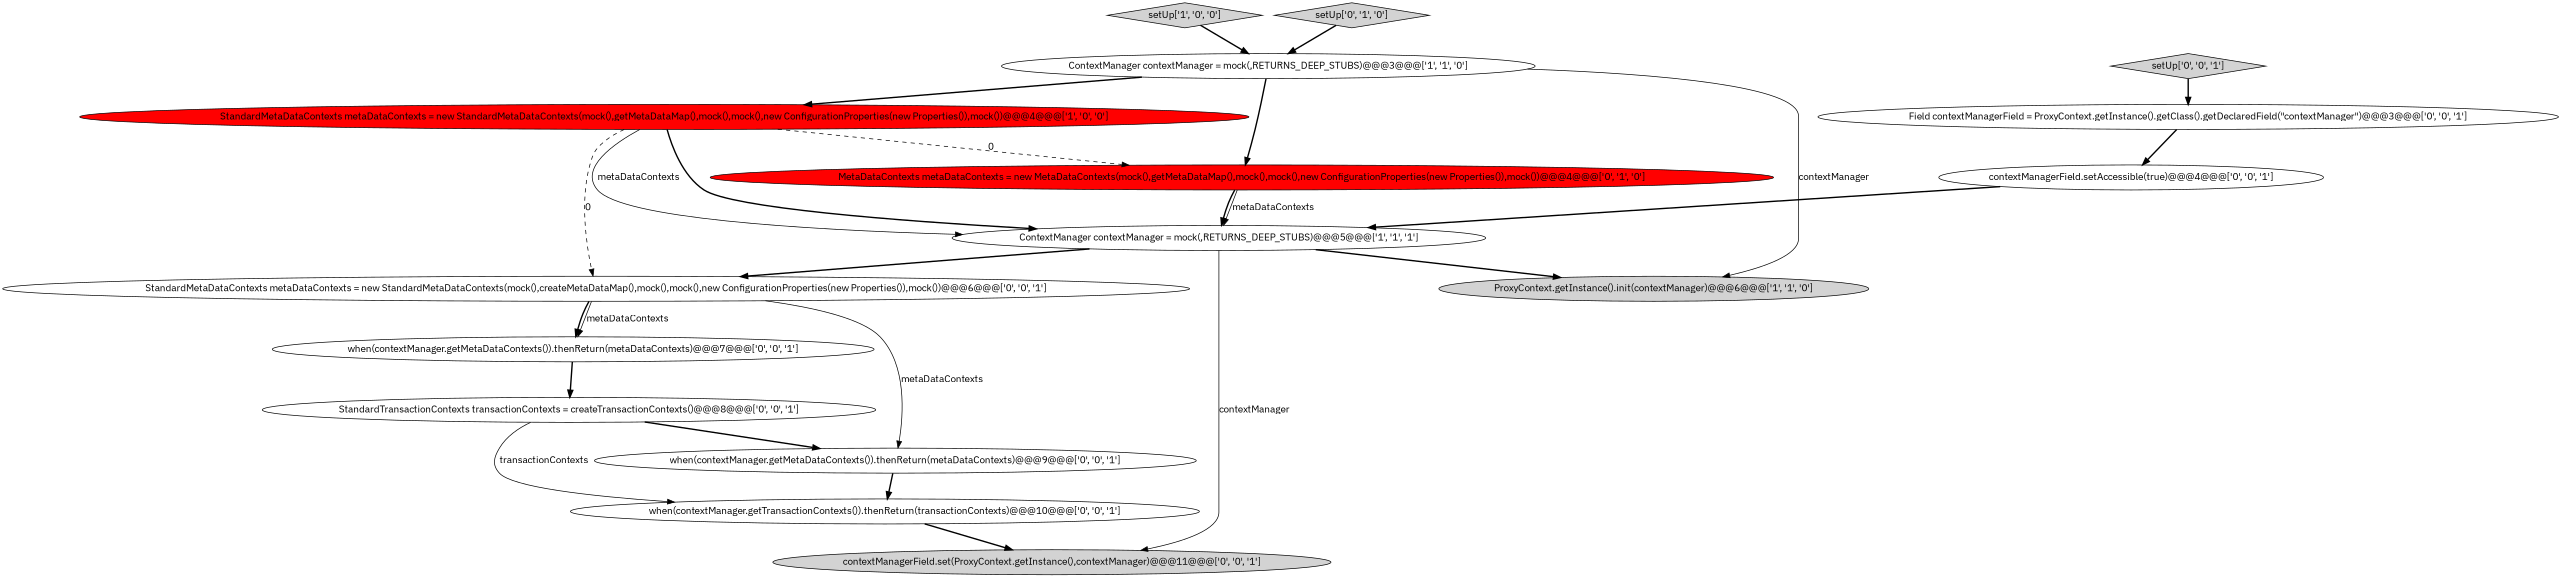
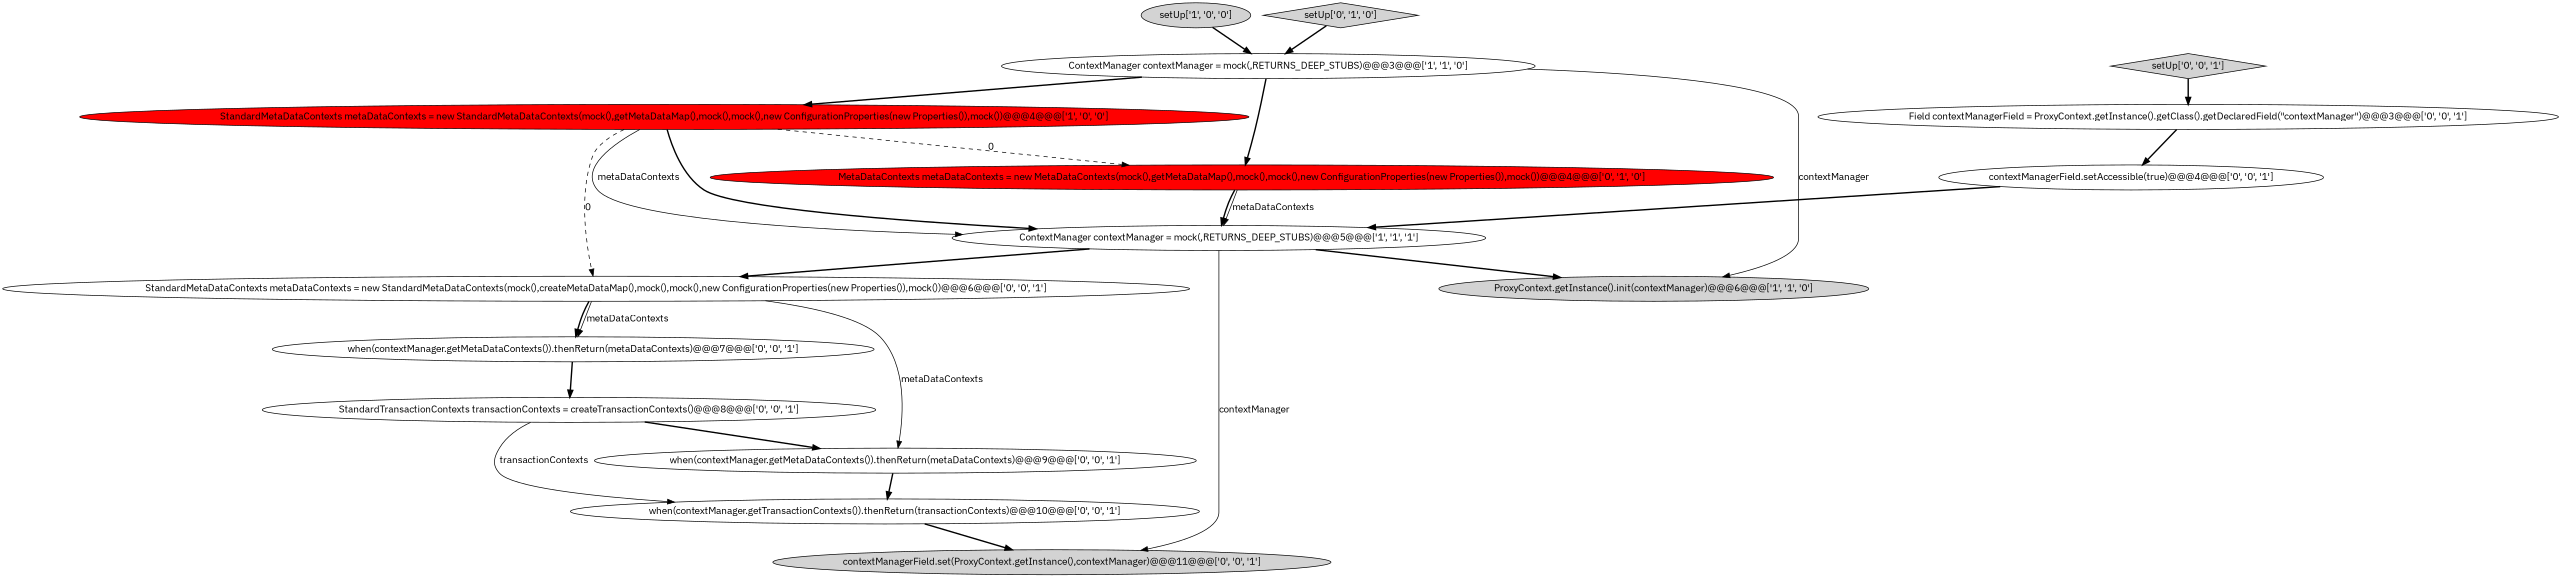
node "setUp['1', '0', '0']": shape diamond -> ellipse
